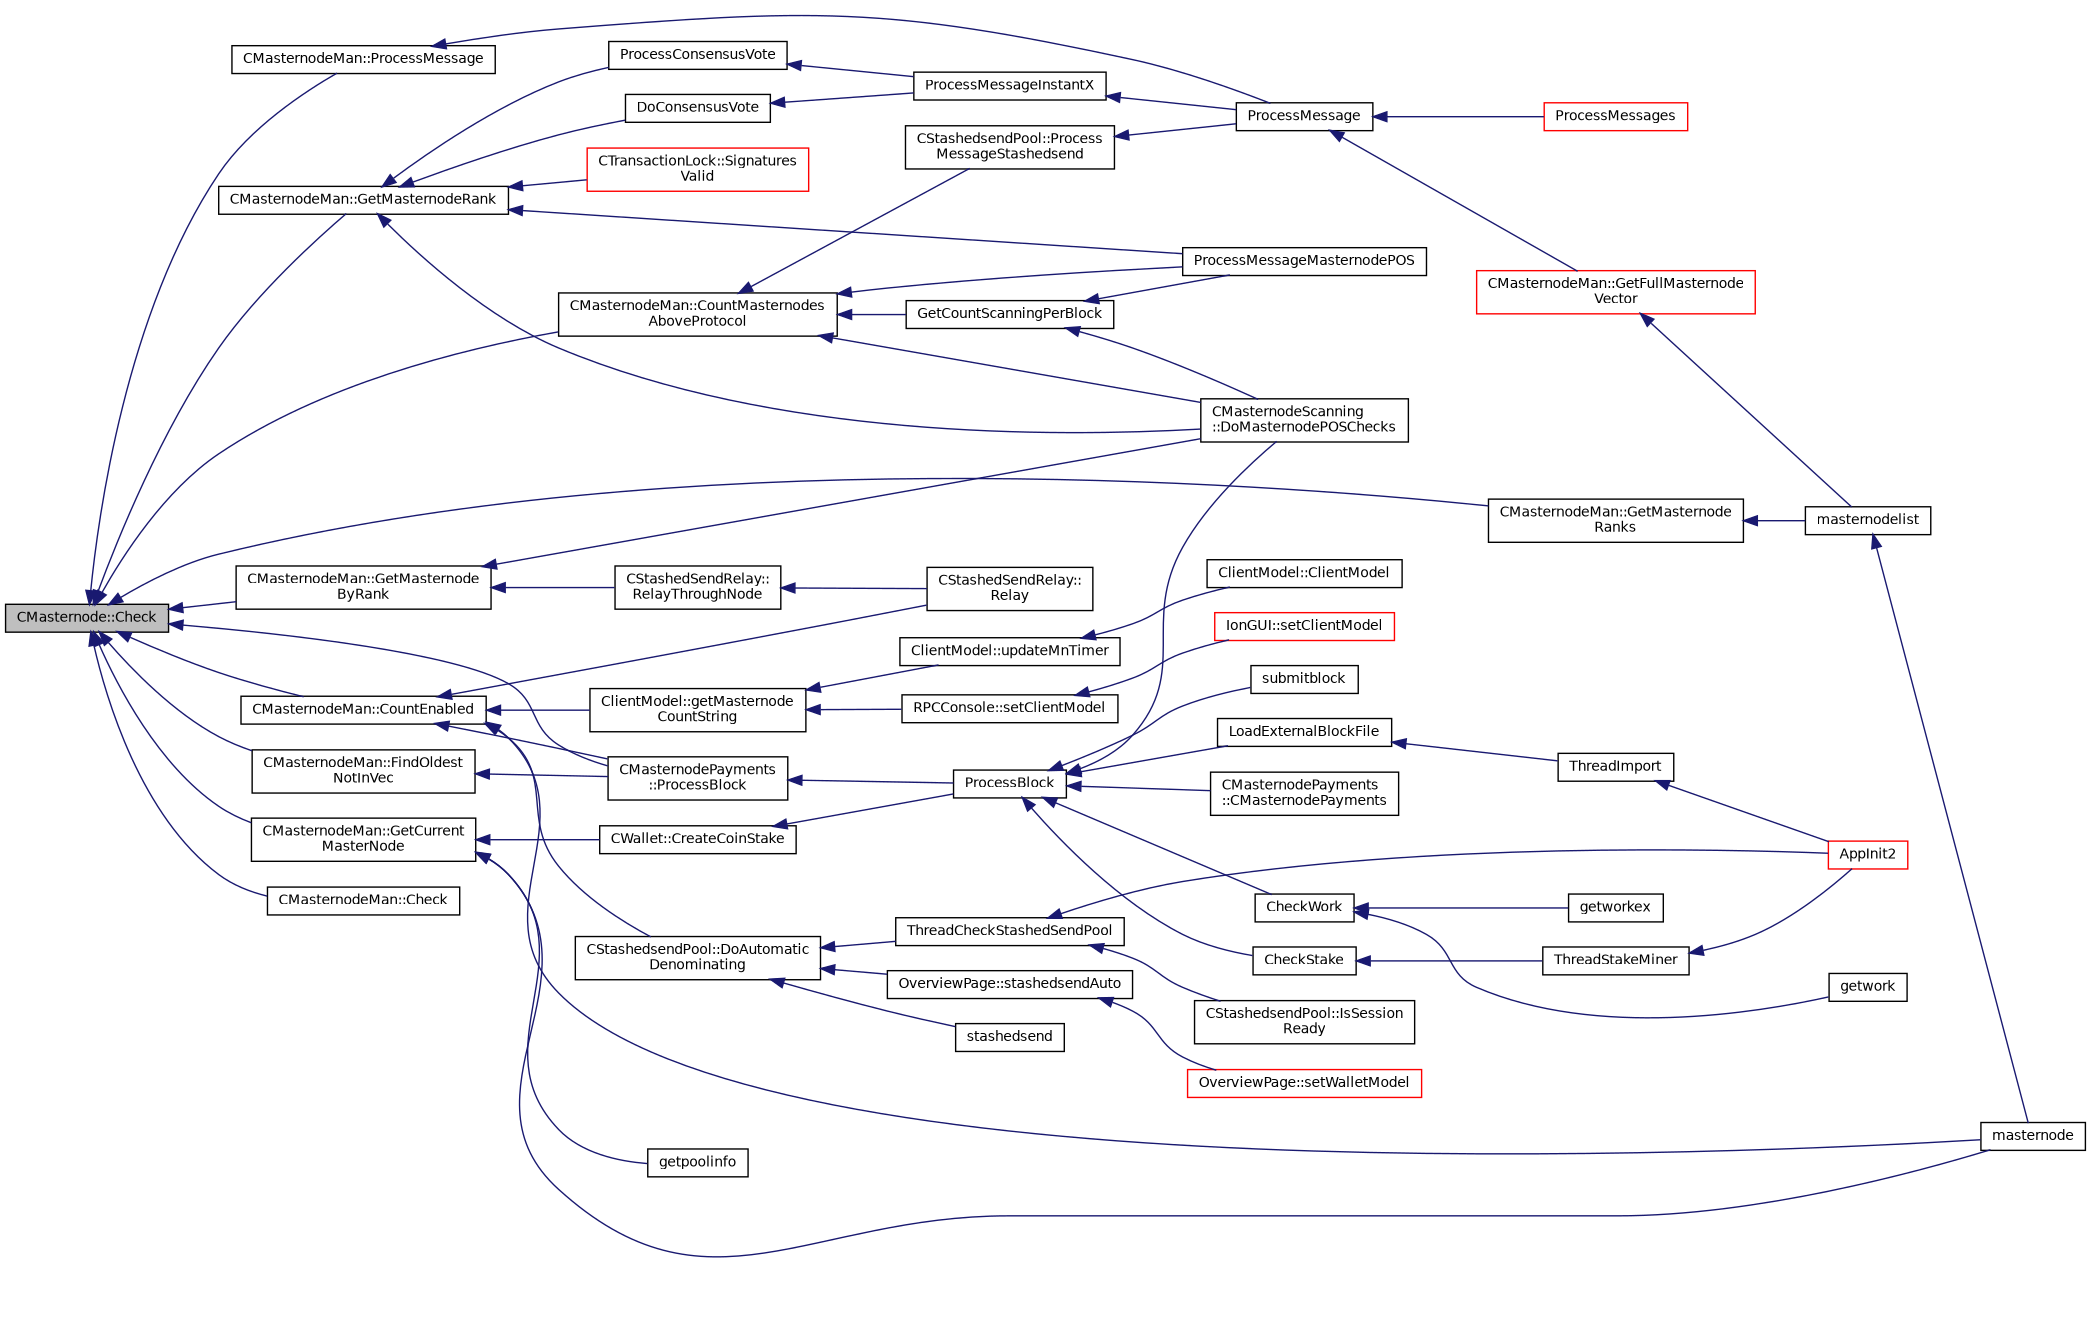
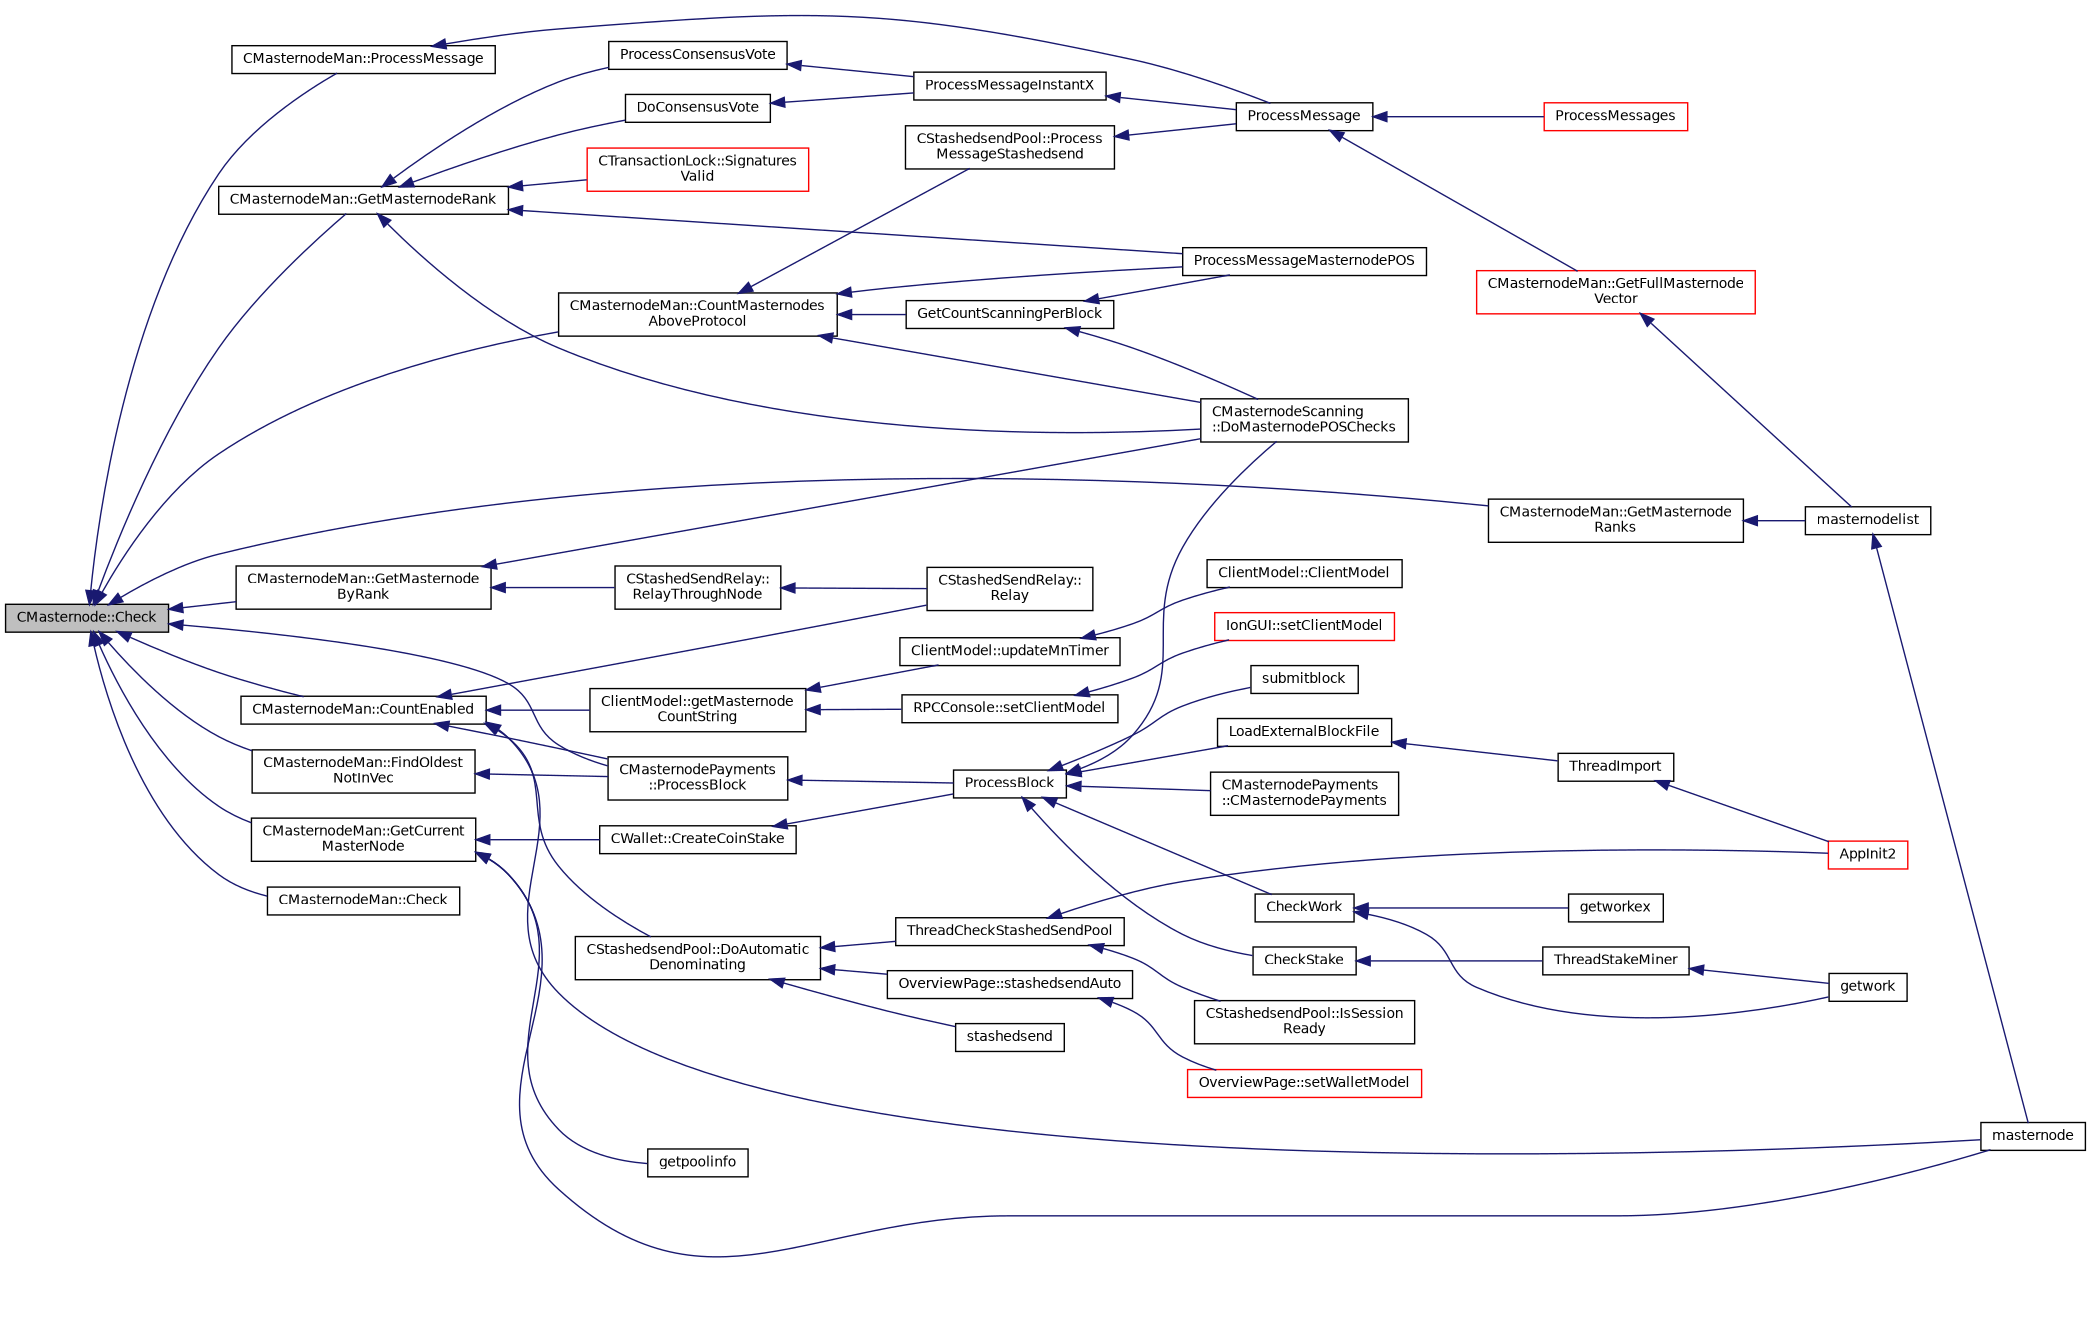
edge "AppInit2" -> "ThreadStakeMiner": now "getwork" -> "ThreadStakeMiner"
